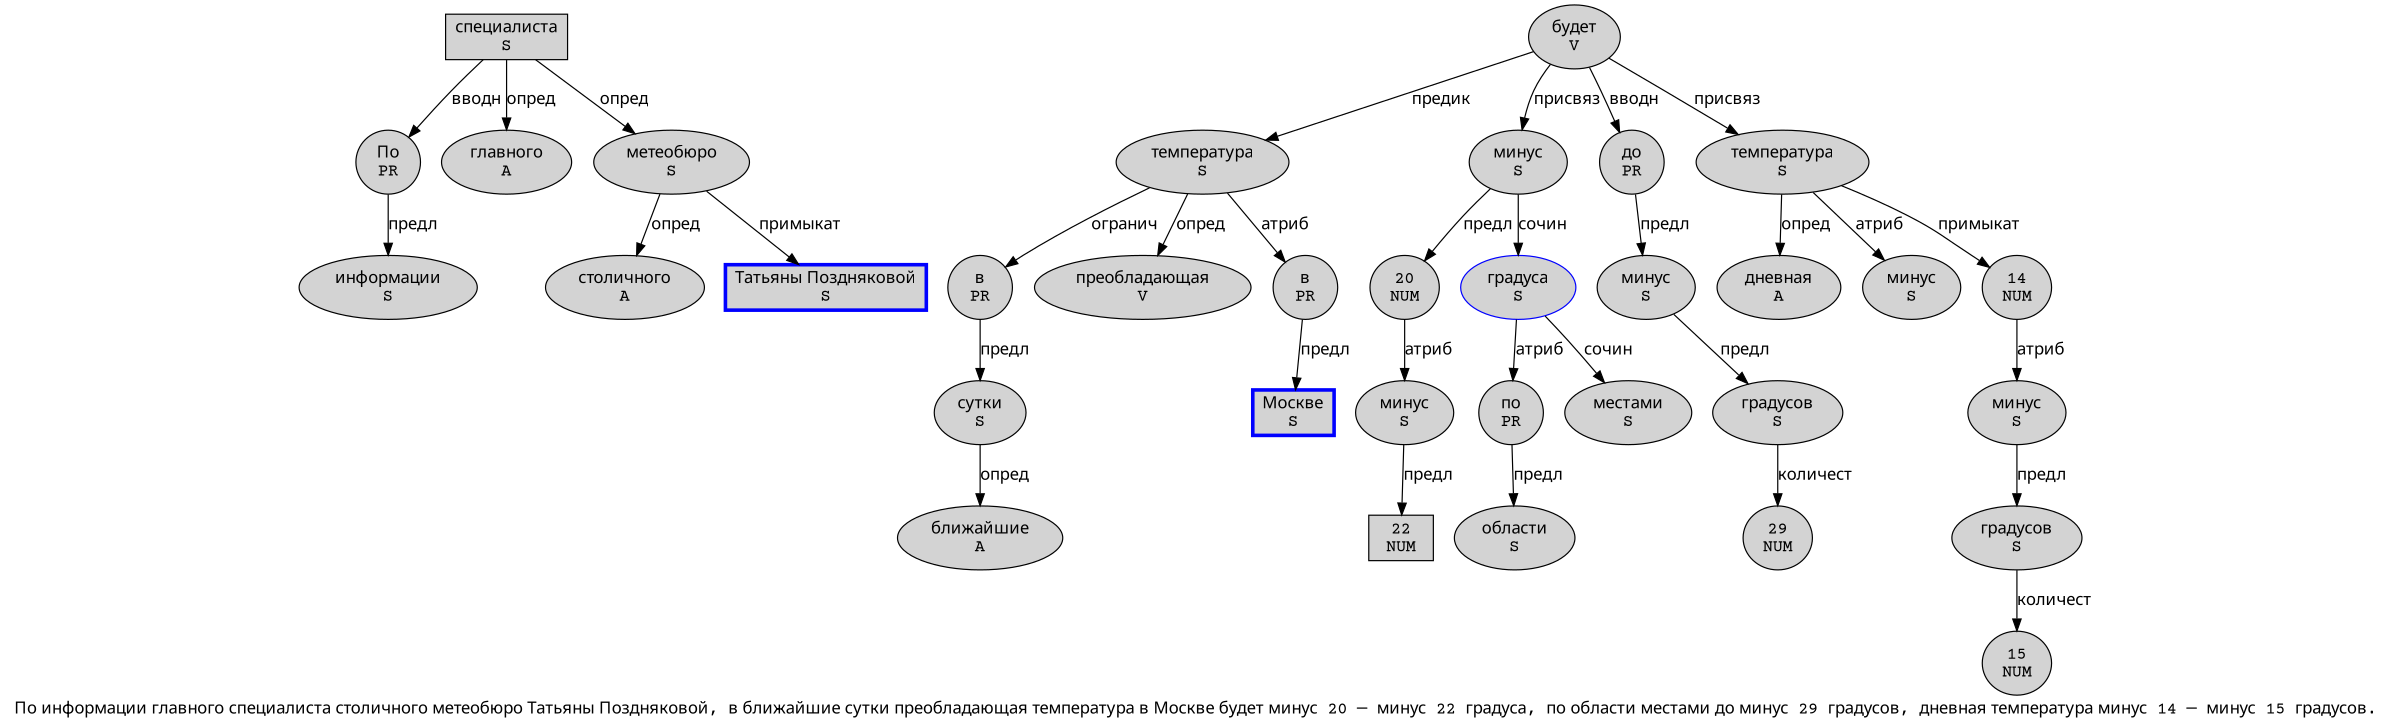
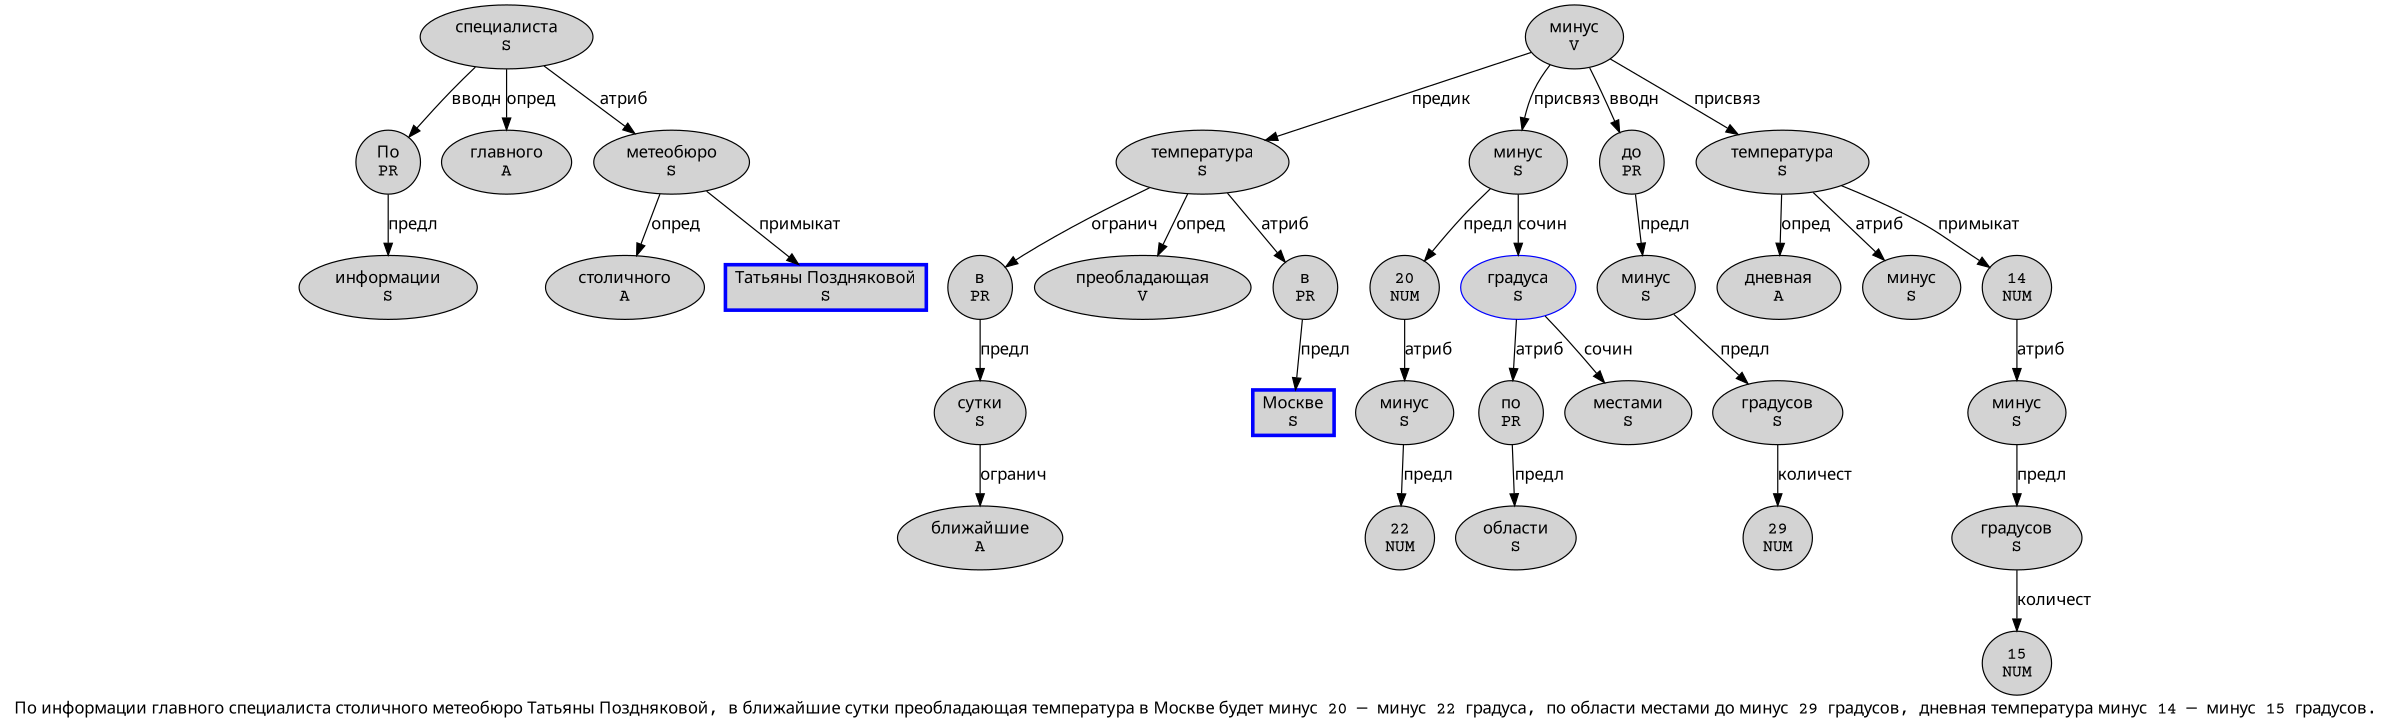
node "специалиста S": shape box -> ellipse
node "будет V": label "будет V" -> "минус V"
edge "специалиста S" -> "метеобюро S": label "опред" -> "атриб"
edge "сутки S" -> "ближайшие A": label "опред" -> "огранич"
node "22 NUM": shape box -> ellipse
